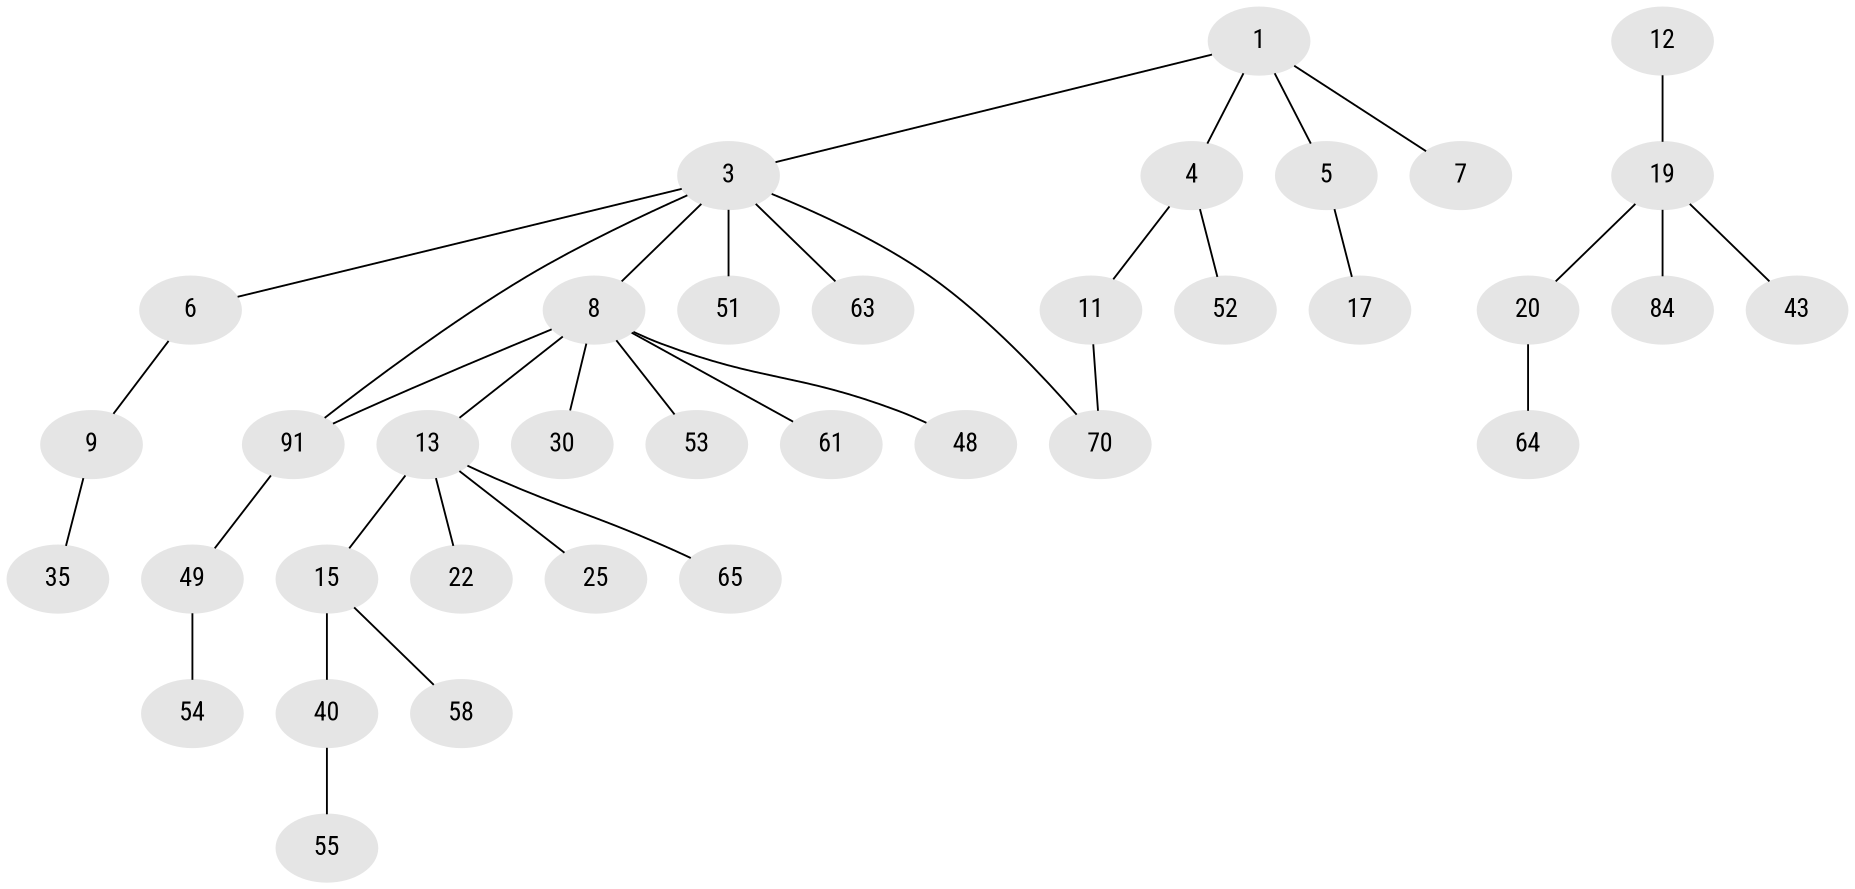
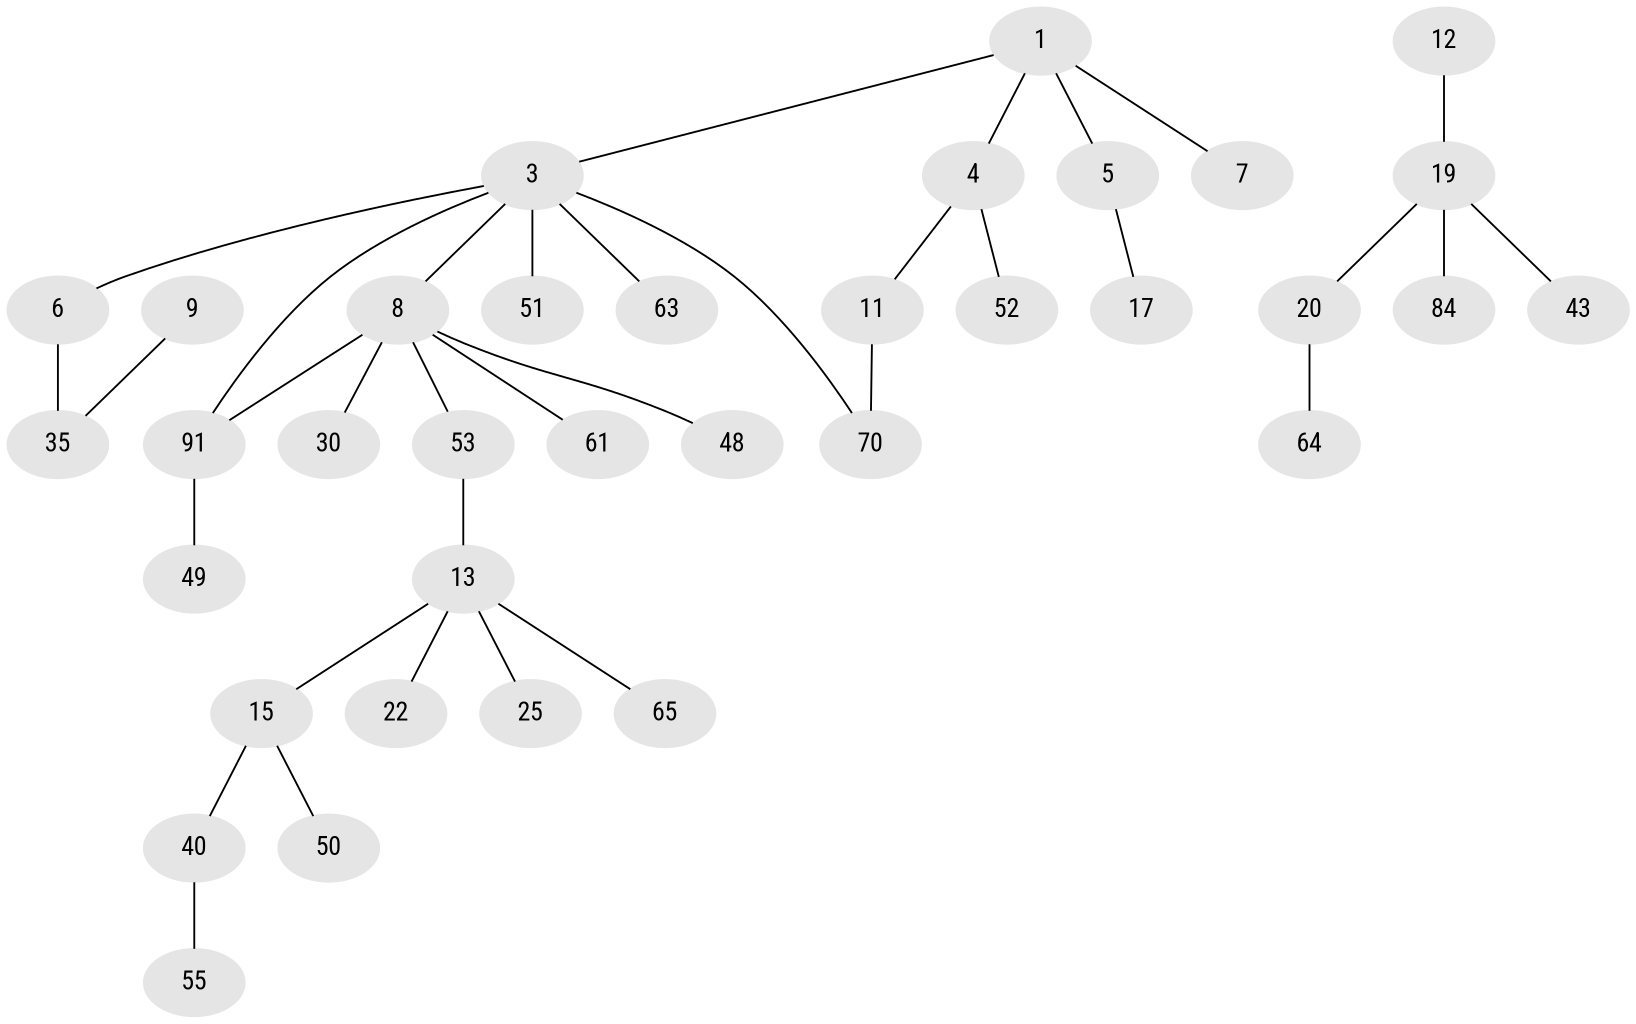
edge "6" -- "9": now "6" -- "35"
edge "8" -- "13": now "53" -- "13"
node "54": removed
node "58": label "58" -> "50"
